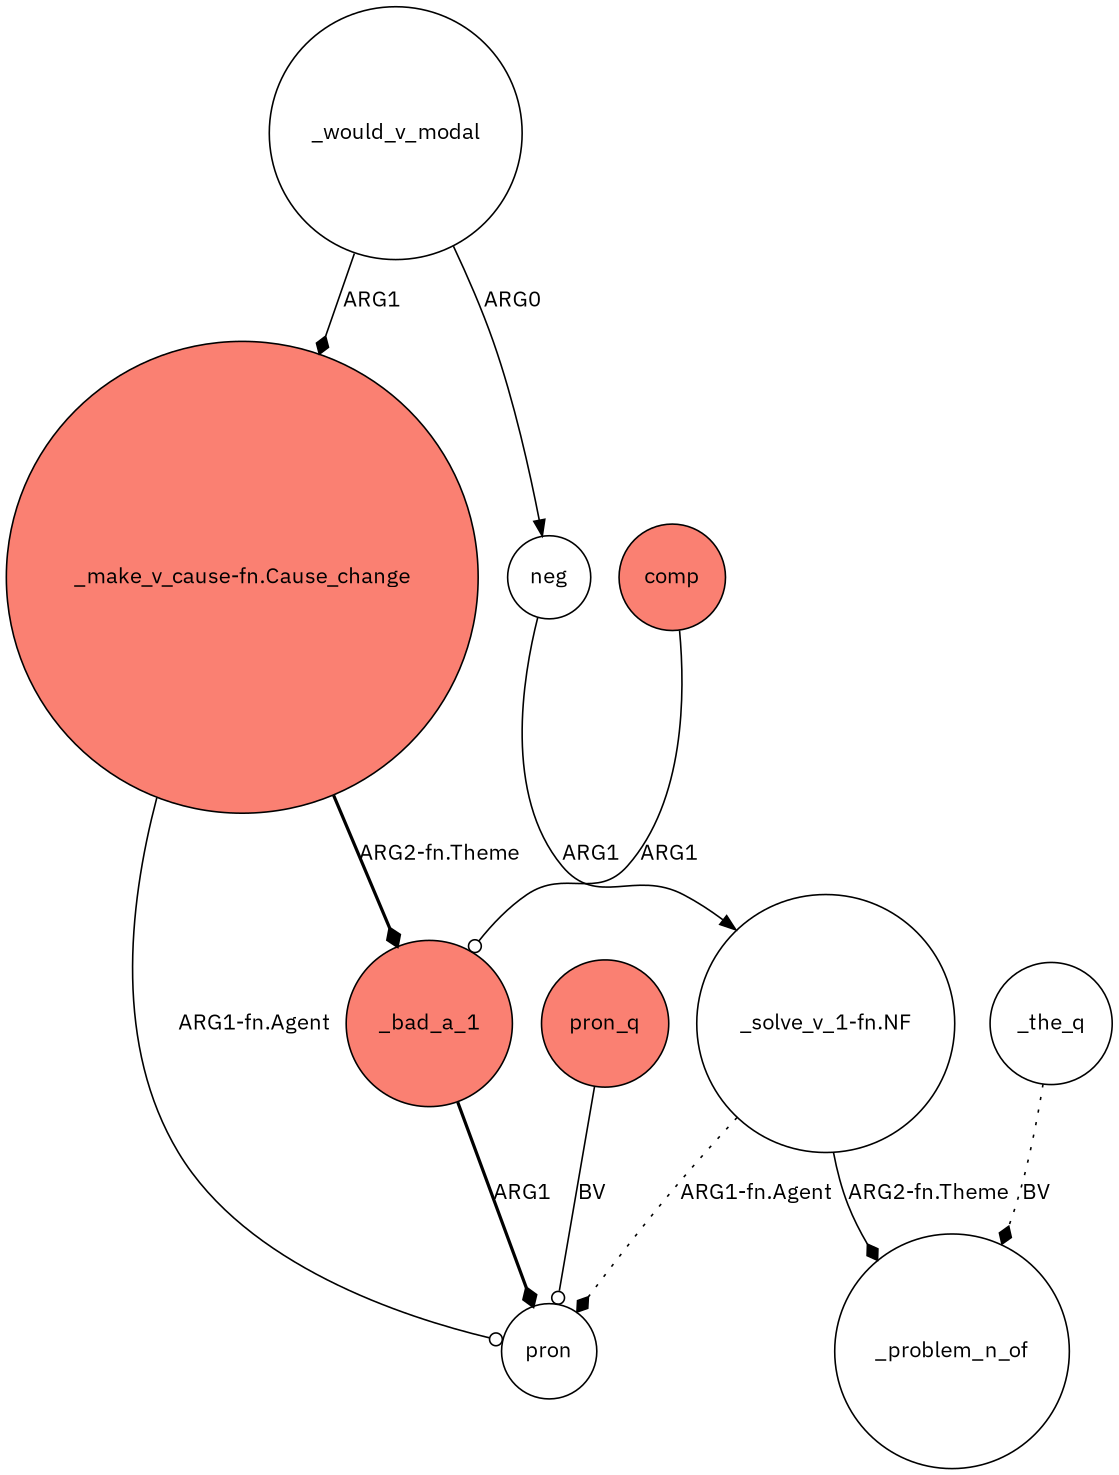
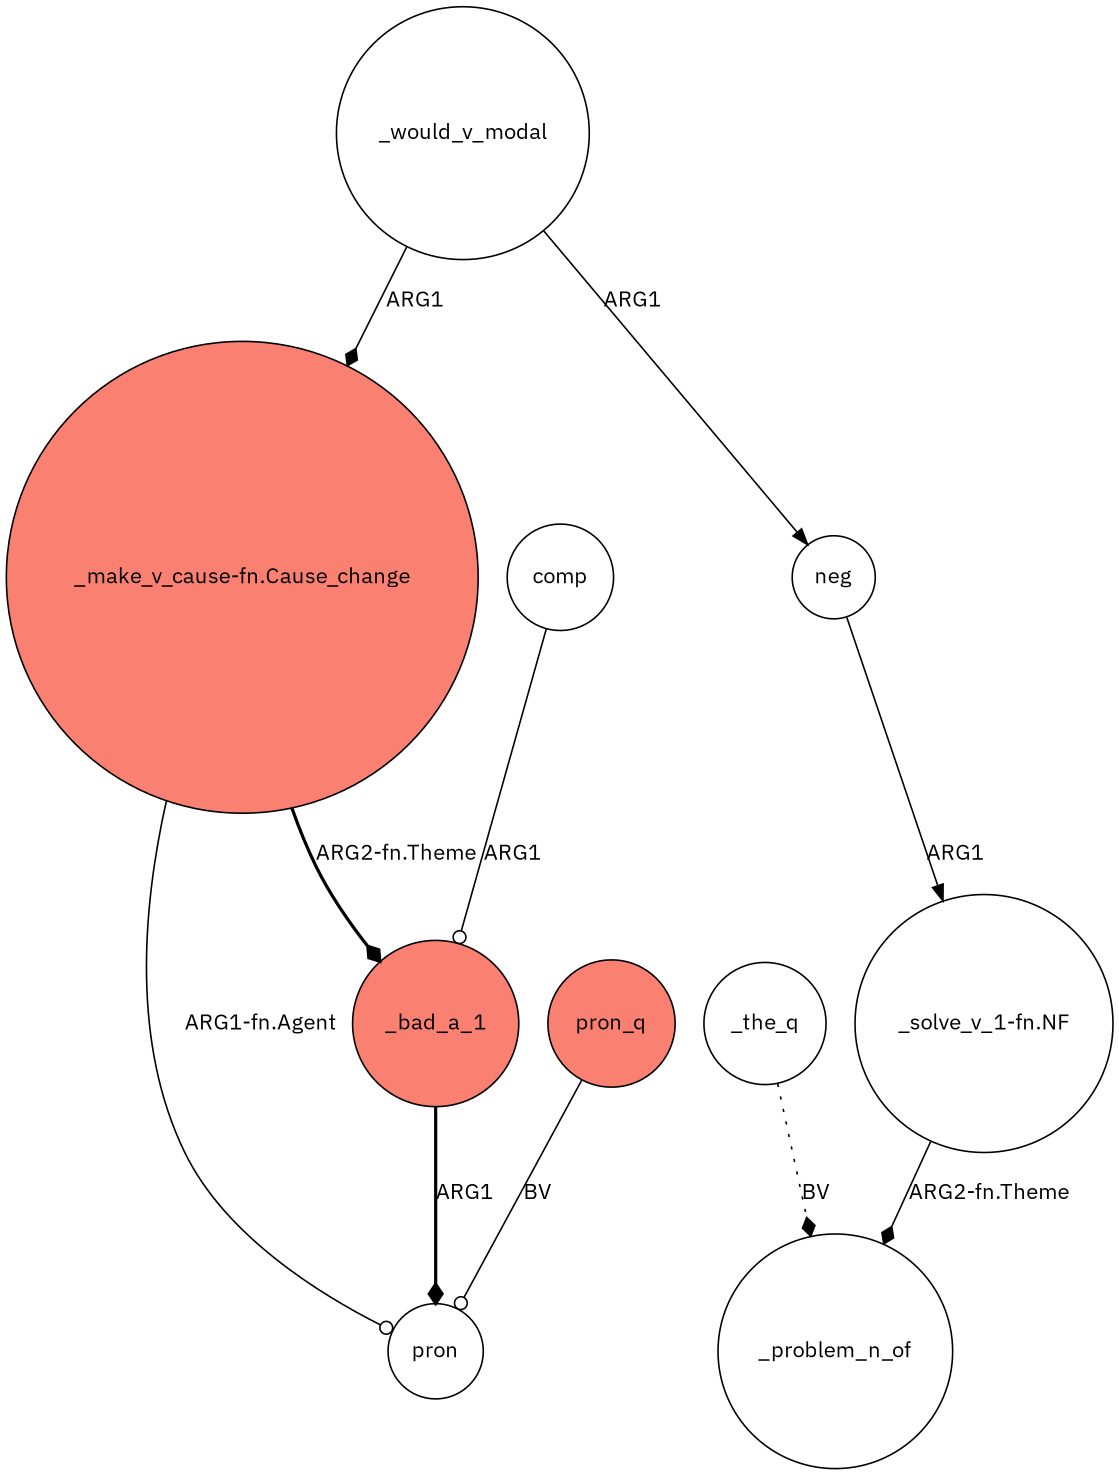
edge "_would_v_modal" -> "neg": label "ARG0" -> "ARG1"
node "comp": fillcolor salmon -> white
edge "_solve_v_1-fn.NF" -> "pron": removed, label "ARG1-fn.Agent"
